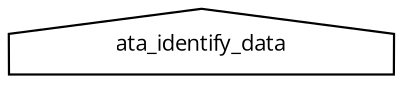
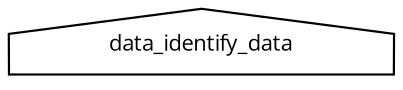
node "ata_identify_data": label "ata_identify_data" -> "data_identify_data"
